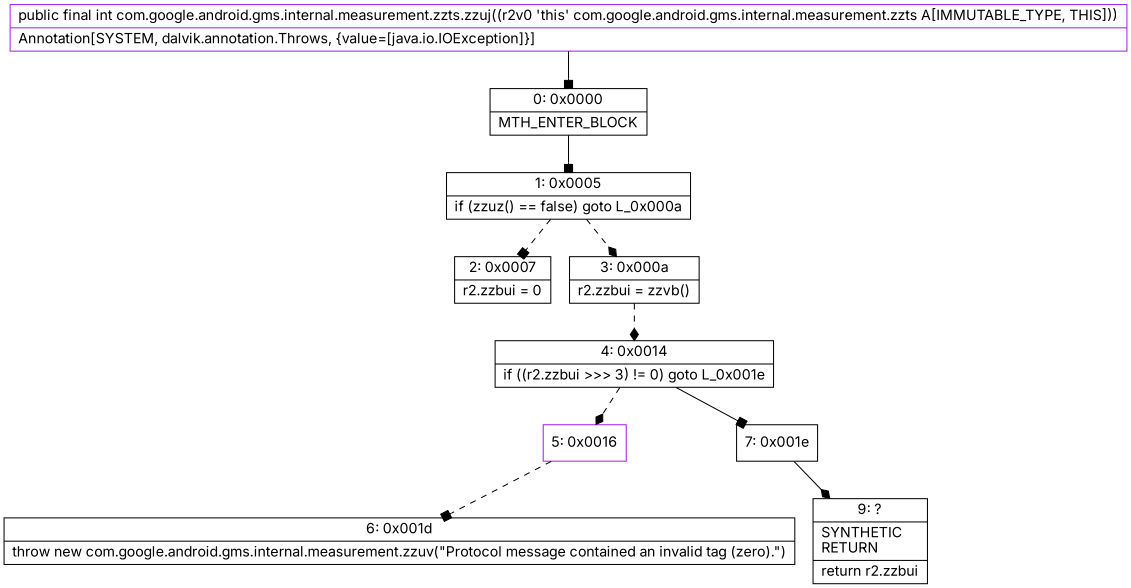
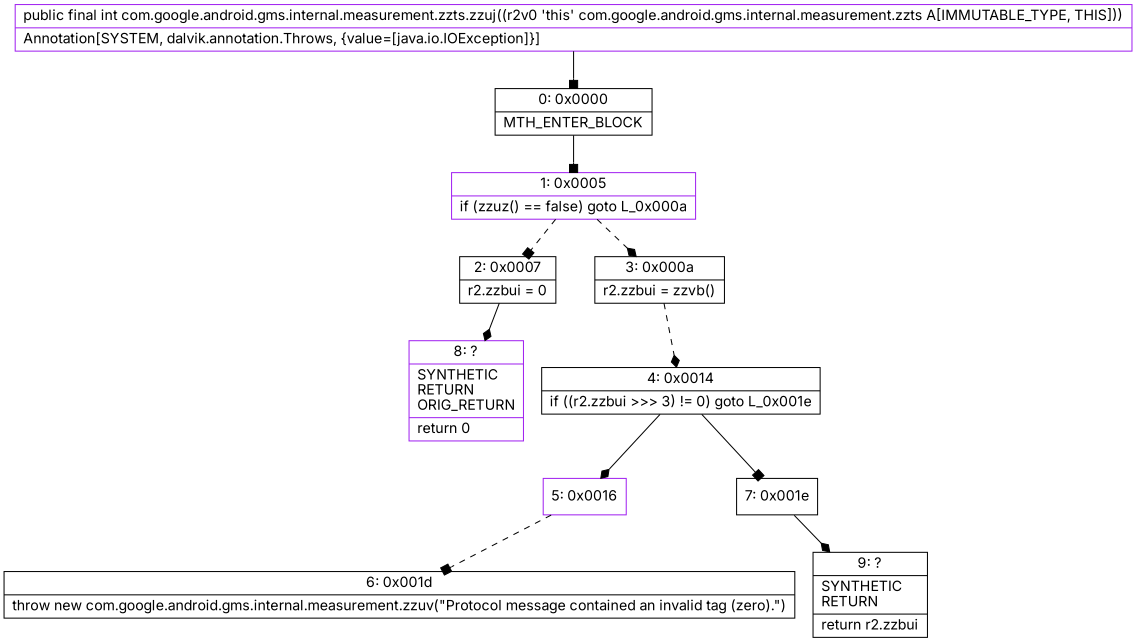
node "1: 0x0005": color black -> purple
node "8: ?": added
edge "4: 0x0014" -> "5: 0x0016": style dashed -> solid
